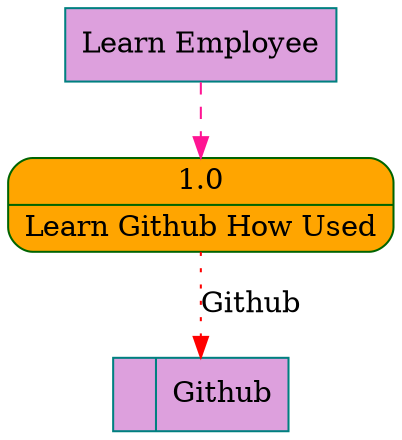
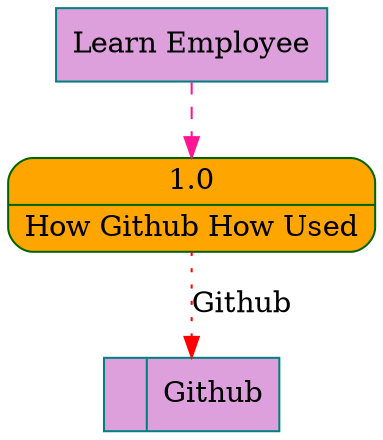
node "1.0": text "Learn Github How Used" -> "How Github How Used"
